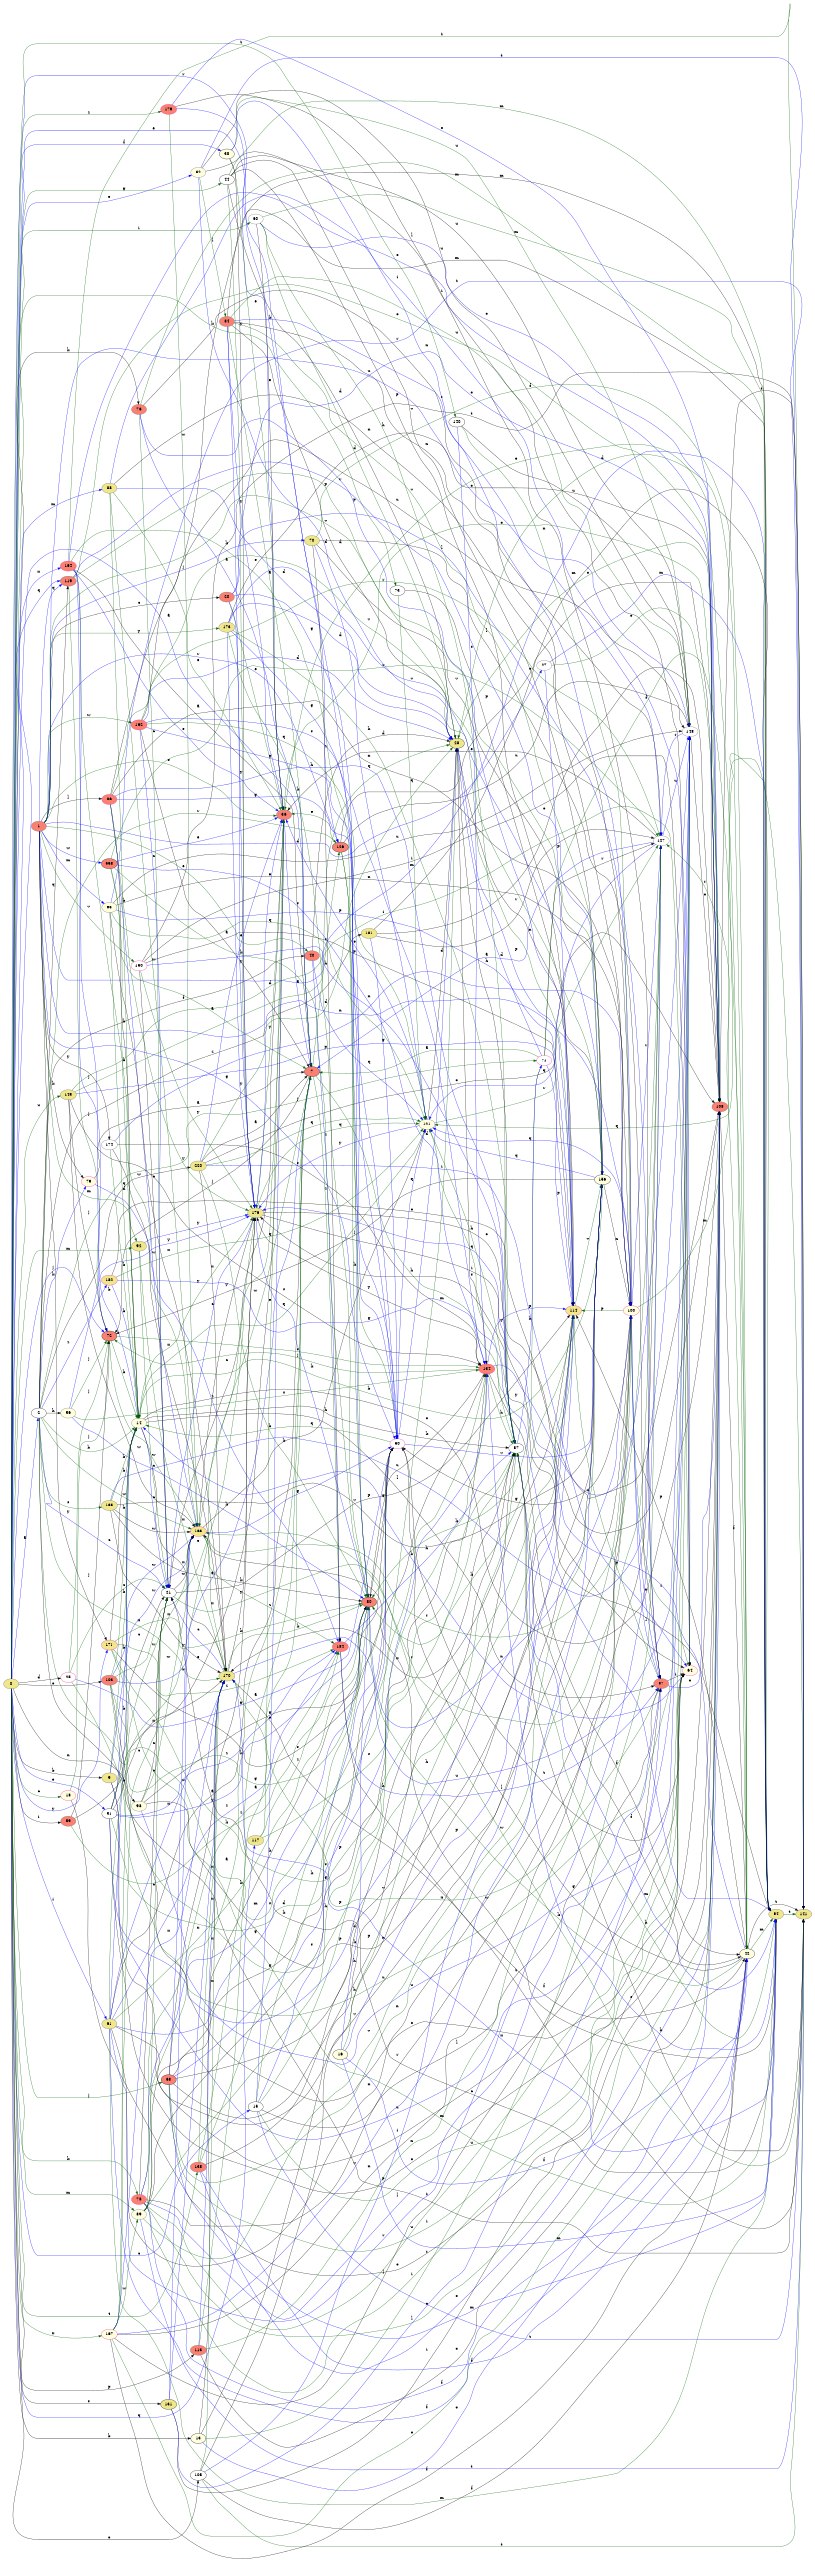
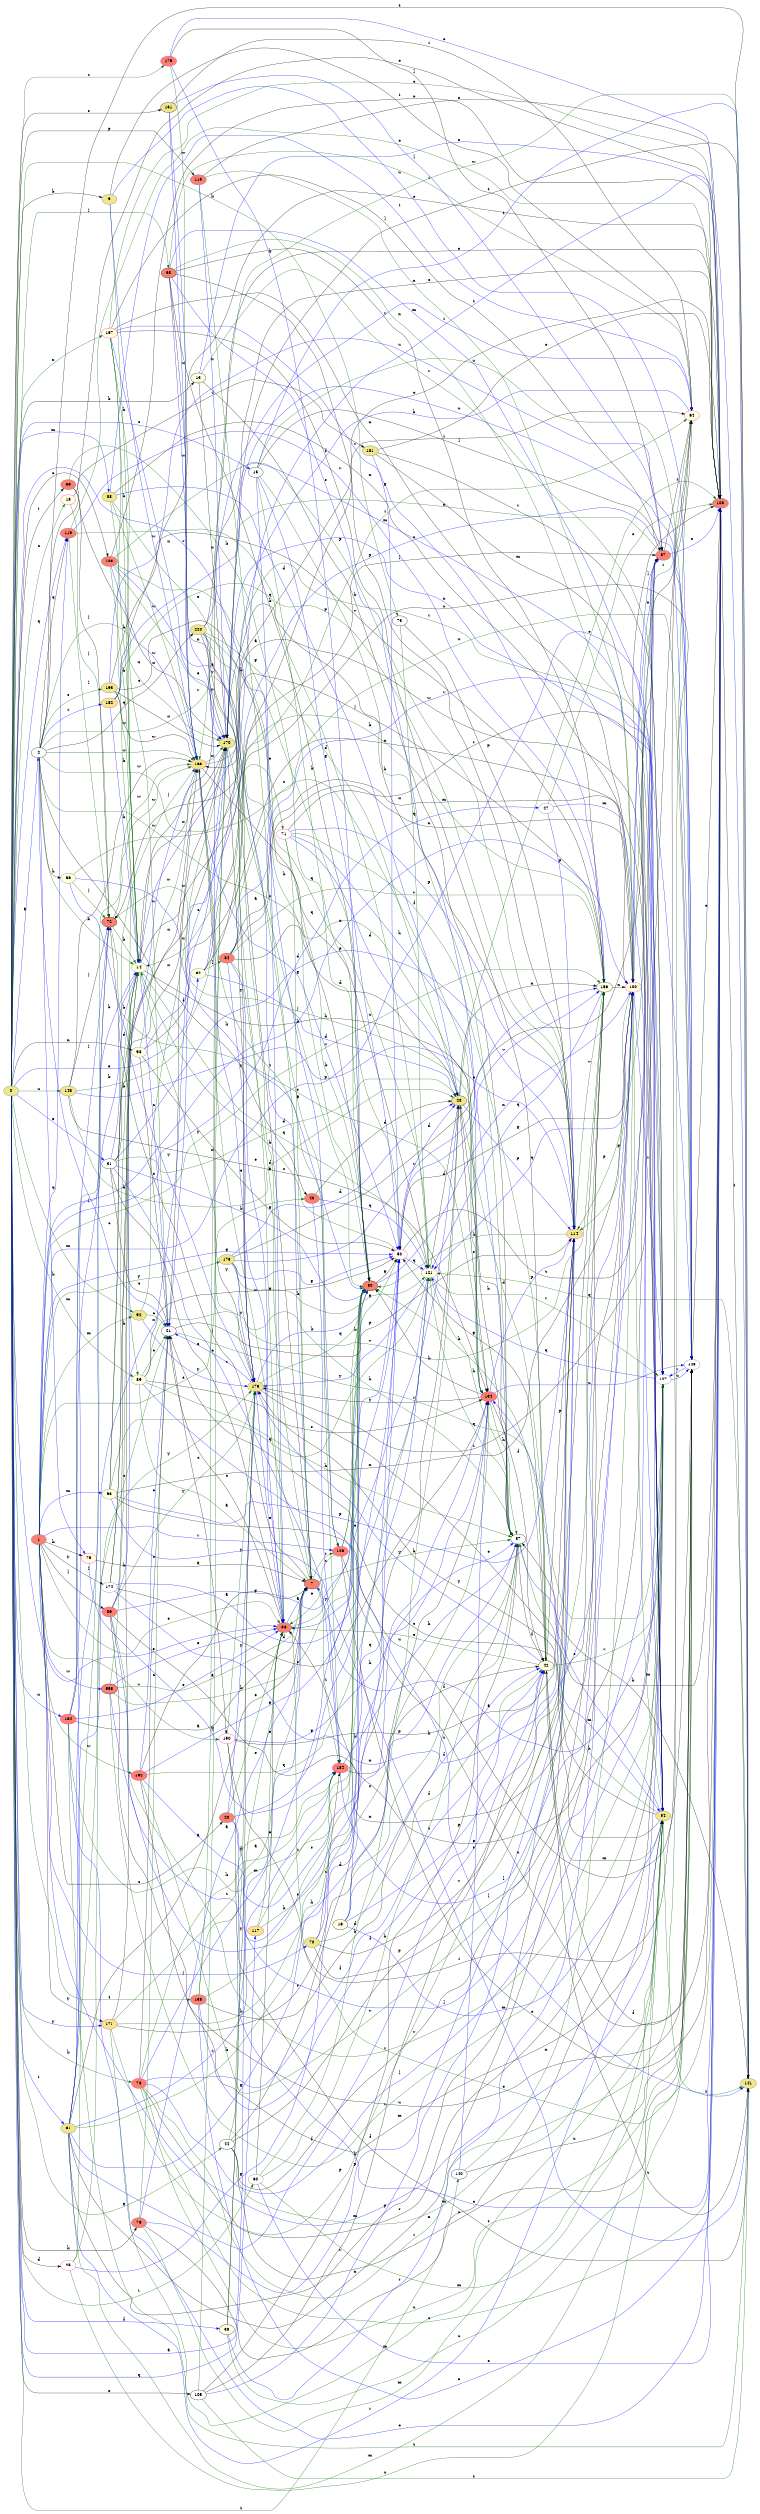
edge "162" -> "28": now "174" -> "28"
node "126": color black -> deeppink
edge "36" -> "176": now "36" -> "80"
edge "57" -> "71": reversed
edge "150" -> "21": reversed
edge "0" -> "72": now "61" -> "72"
node "117": color gray40 -> deeppink
